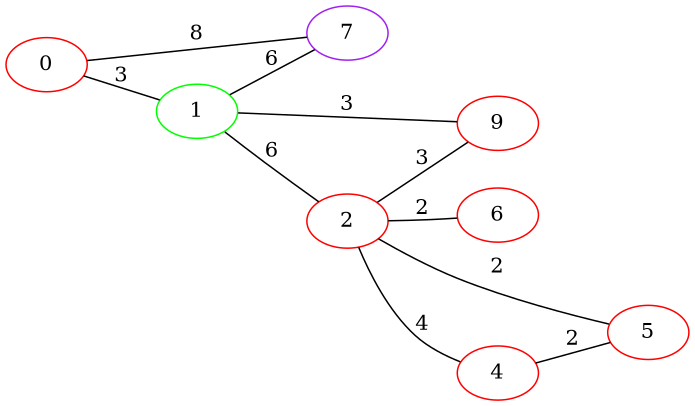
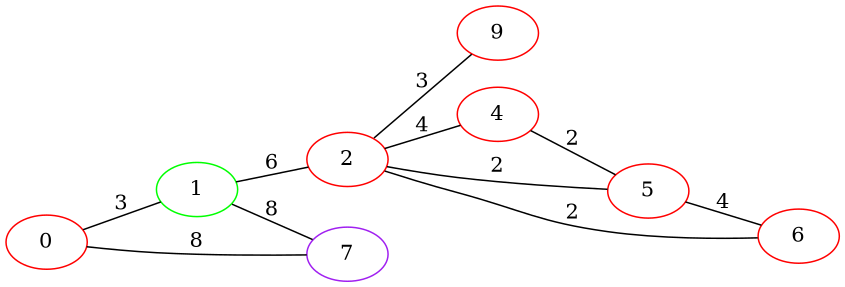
edge "7" -- "1": label "6" -> "8"
edge "1" -- "9": removed, label "3"
edge "5" -- "6": added, label "4"
